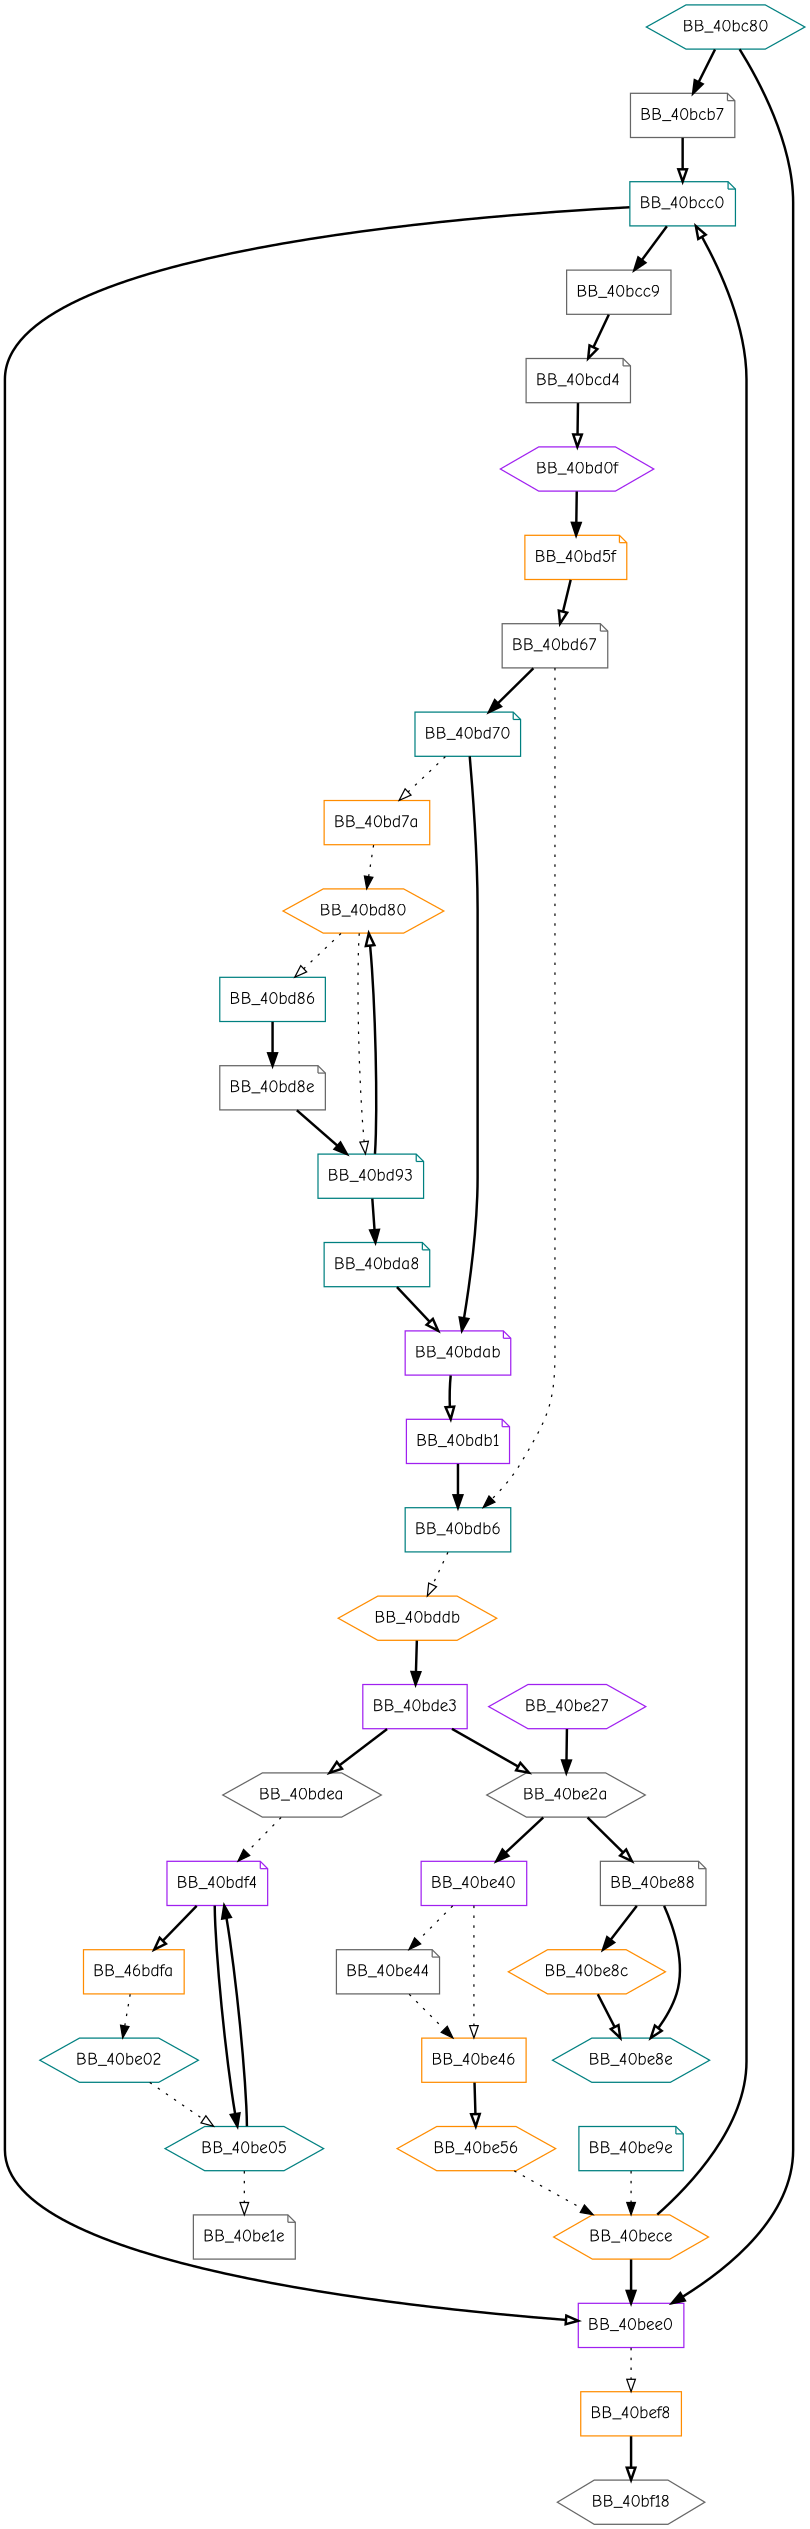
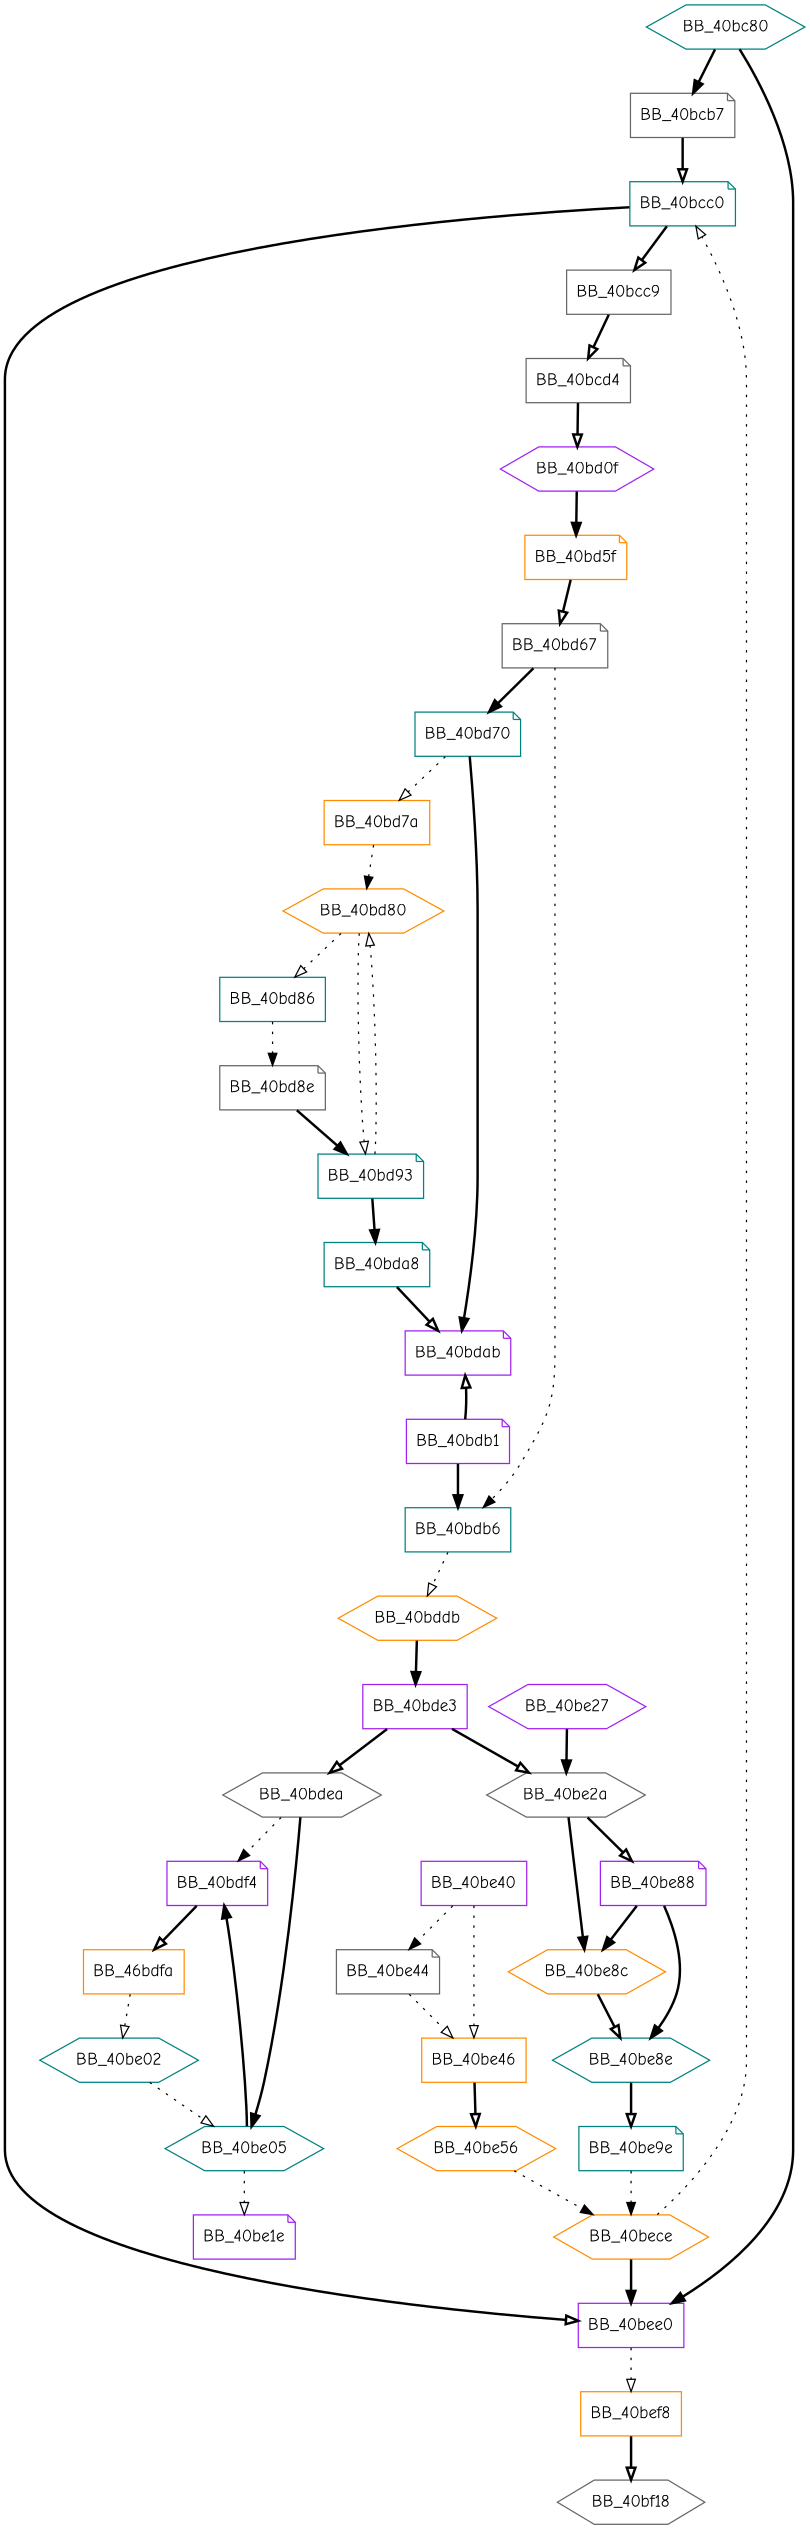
edge "BB_40bcc0" -> "BB_40bcc9": arrowhead normal -> onormal
edge "BB_40bd86" -> "BB_40bd8e": style bold -> dotted
edge "BB_40bd93" -> "BB_40bd80": style bold -> dotted
edge "BB_40bece" -> "BB_40bcc0": style bold -> dotted
edge "BB_40bdab" -> "BB_40bdb1": reversed
edge "BB_40be2a" -> "BB_40be40": now "BB_40be2a" -> "BB_40be8c"
node "BB_40be88": color gray40 -> purple
edge "BB_40be88" -> "BB_40be8e": arrowhead onormal -> normal
edge "BB_46bdfa" -> "BB_40be02": arrowhead normal -> onormal
edge "BB_40bdf4" -> "BB_40be05": now "BB_40bdea" -> "BB_40be05"
edge "BB_40be44" -> "BB_40be46": arrowhead normal -> onormal
edge "BB_40be8e" -> "BB_40be9e": added
node "BB_40be1e": color gray40 -> purple
